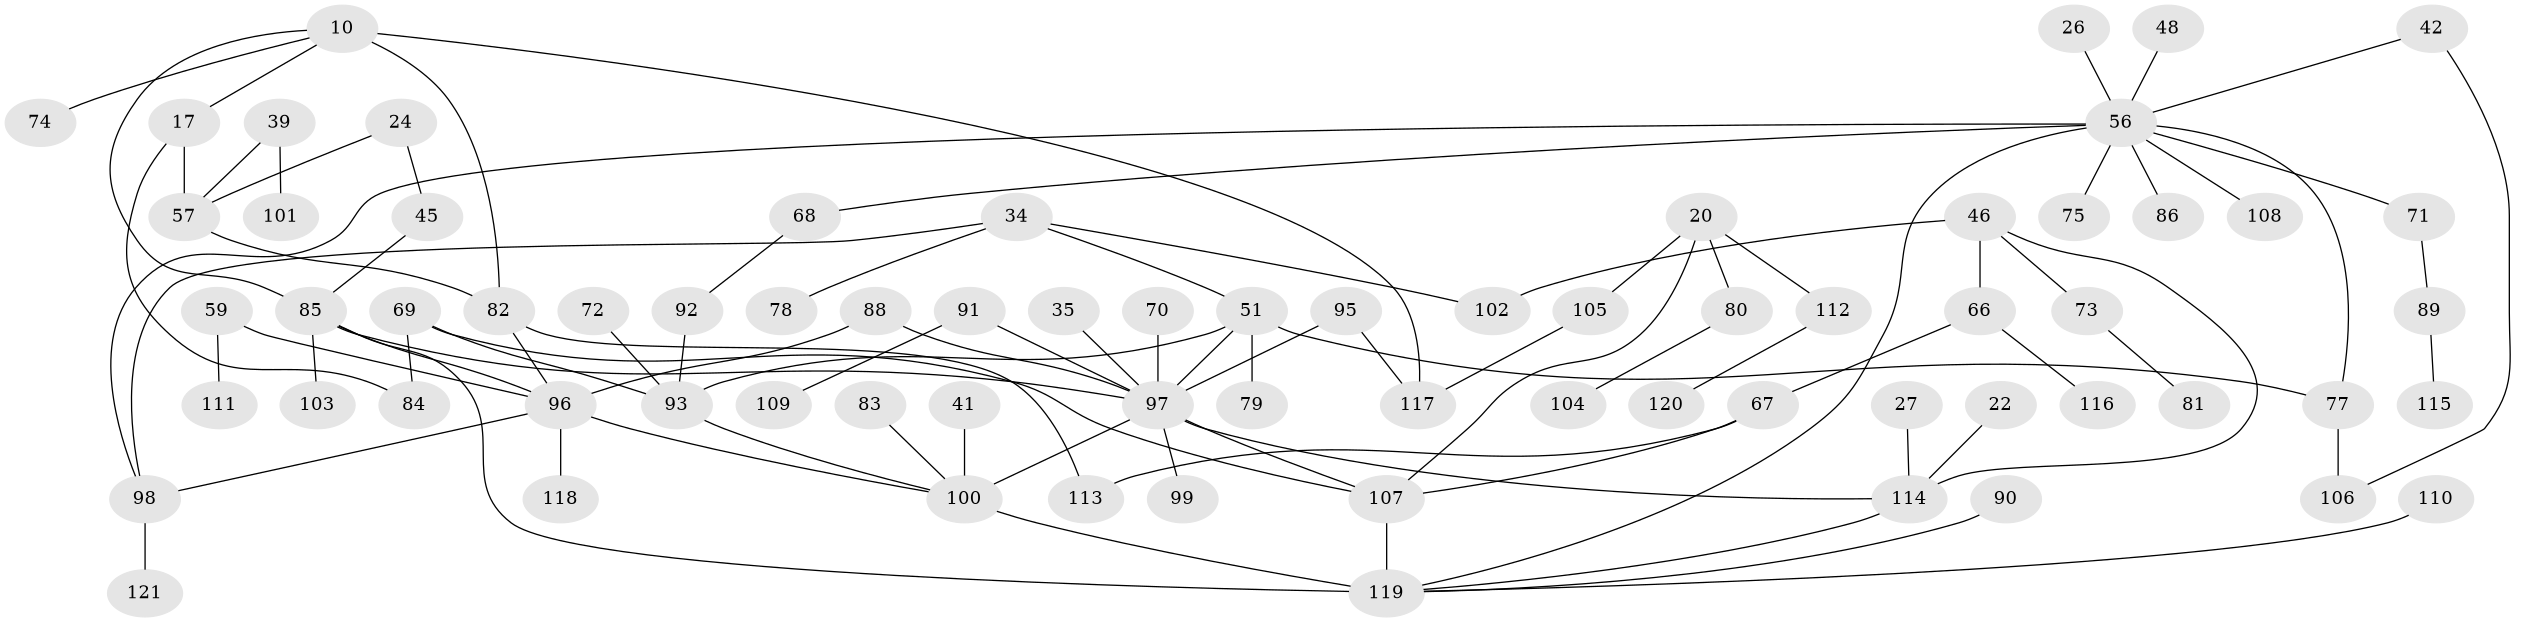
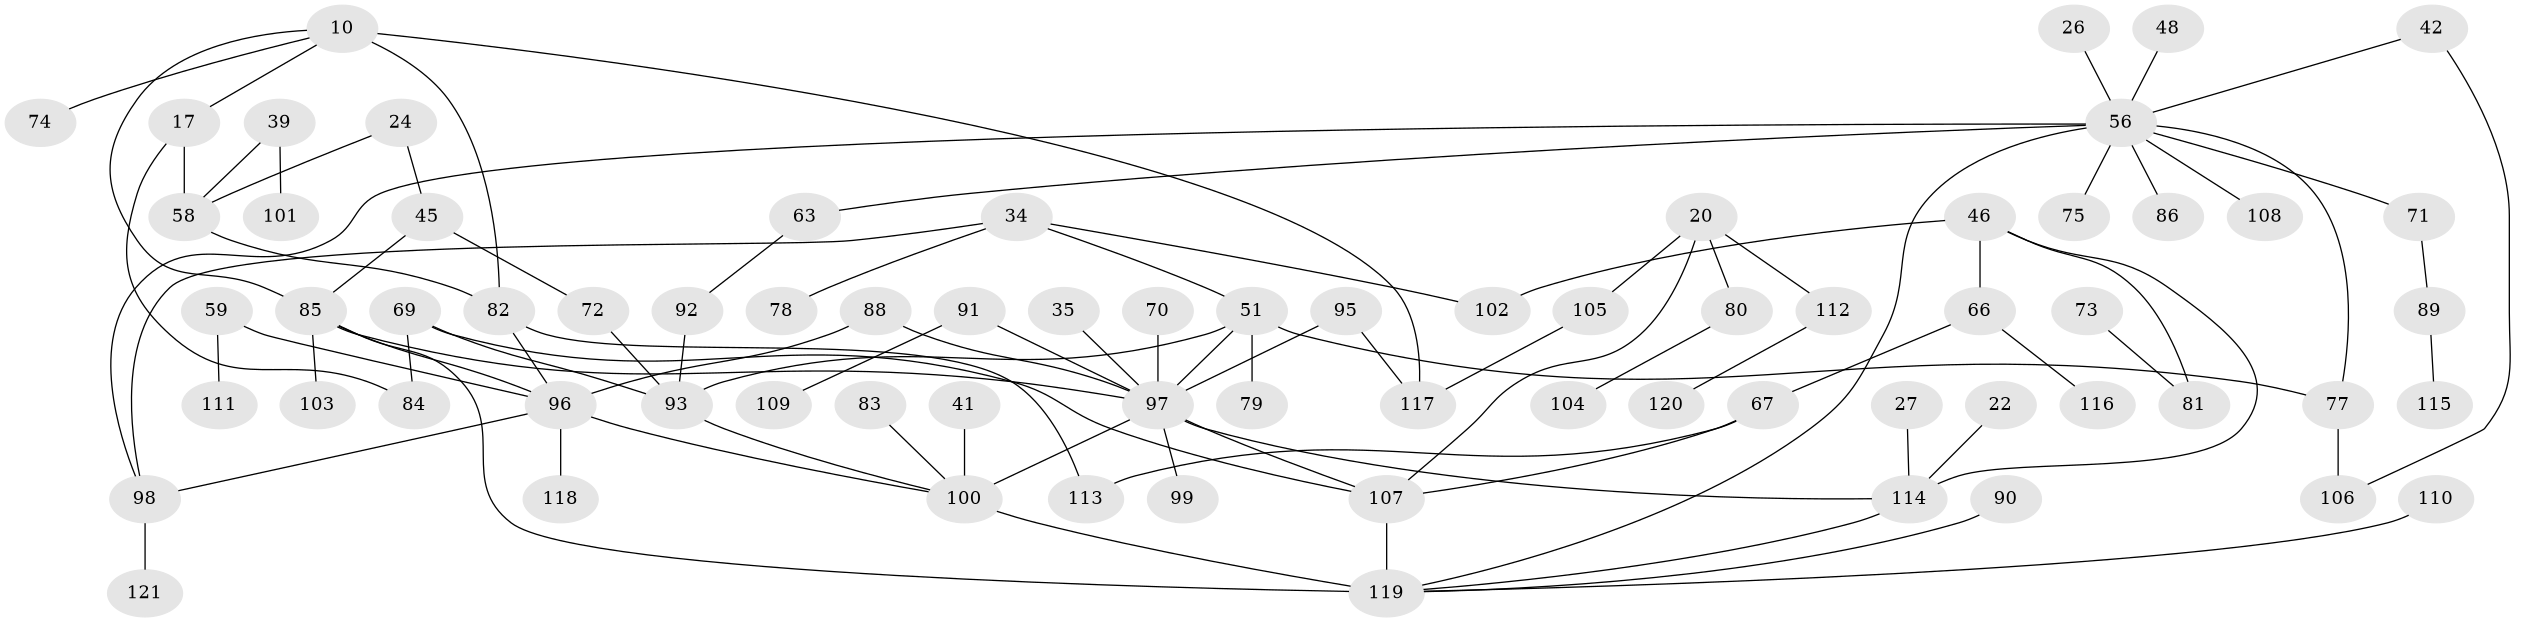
node "57": label "57" -> "58"
node "68": label "68" -> "63"
edge "45" -- "72": added
edge "46" -- "73": now "46" -- "81"
